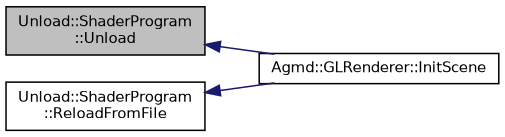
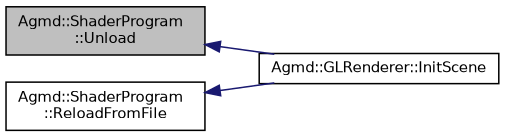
node "Unload::ShaderProgram ::Unload": label "Unload::ShaderProgram ::Unload" -> "Agmd::ShaderProgram ::Unload"
node "Unload::ShaderProgram ::ReloadFromFile": label "Unload::ShaderProgram ::ReloadFromFile" -> "Agmd::ShaderProgram ::ReloadFromFile"
